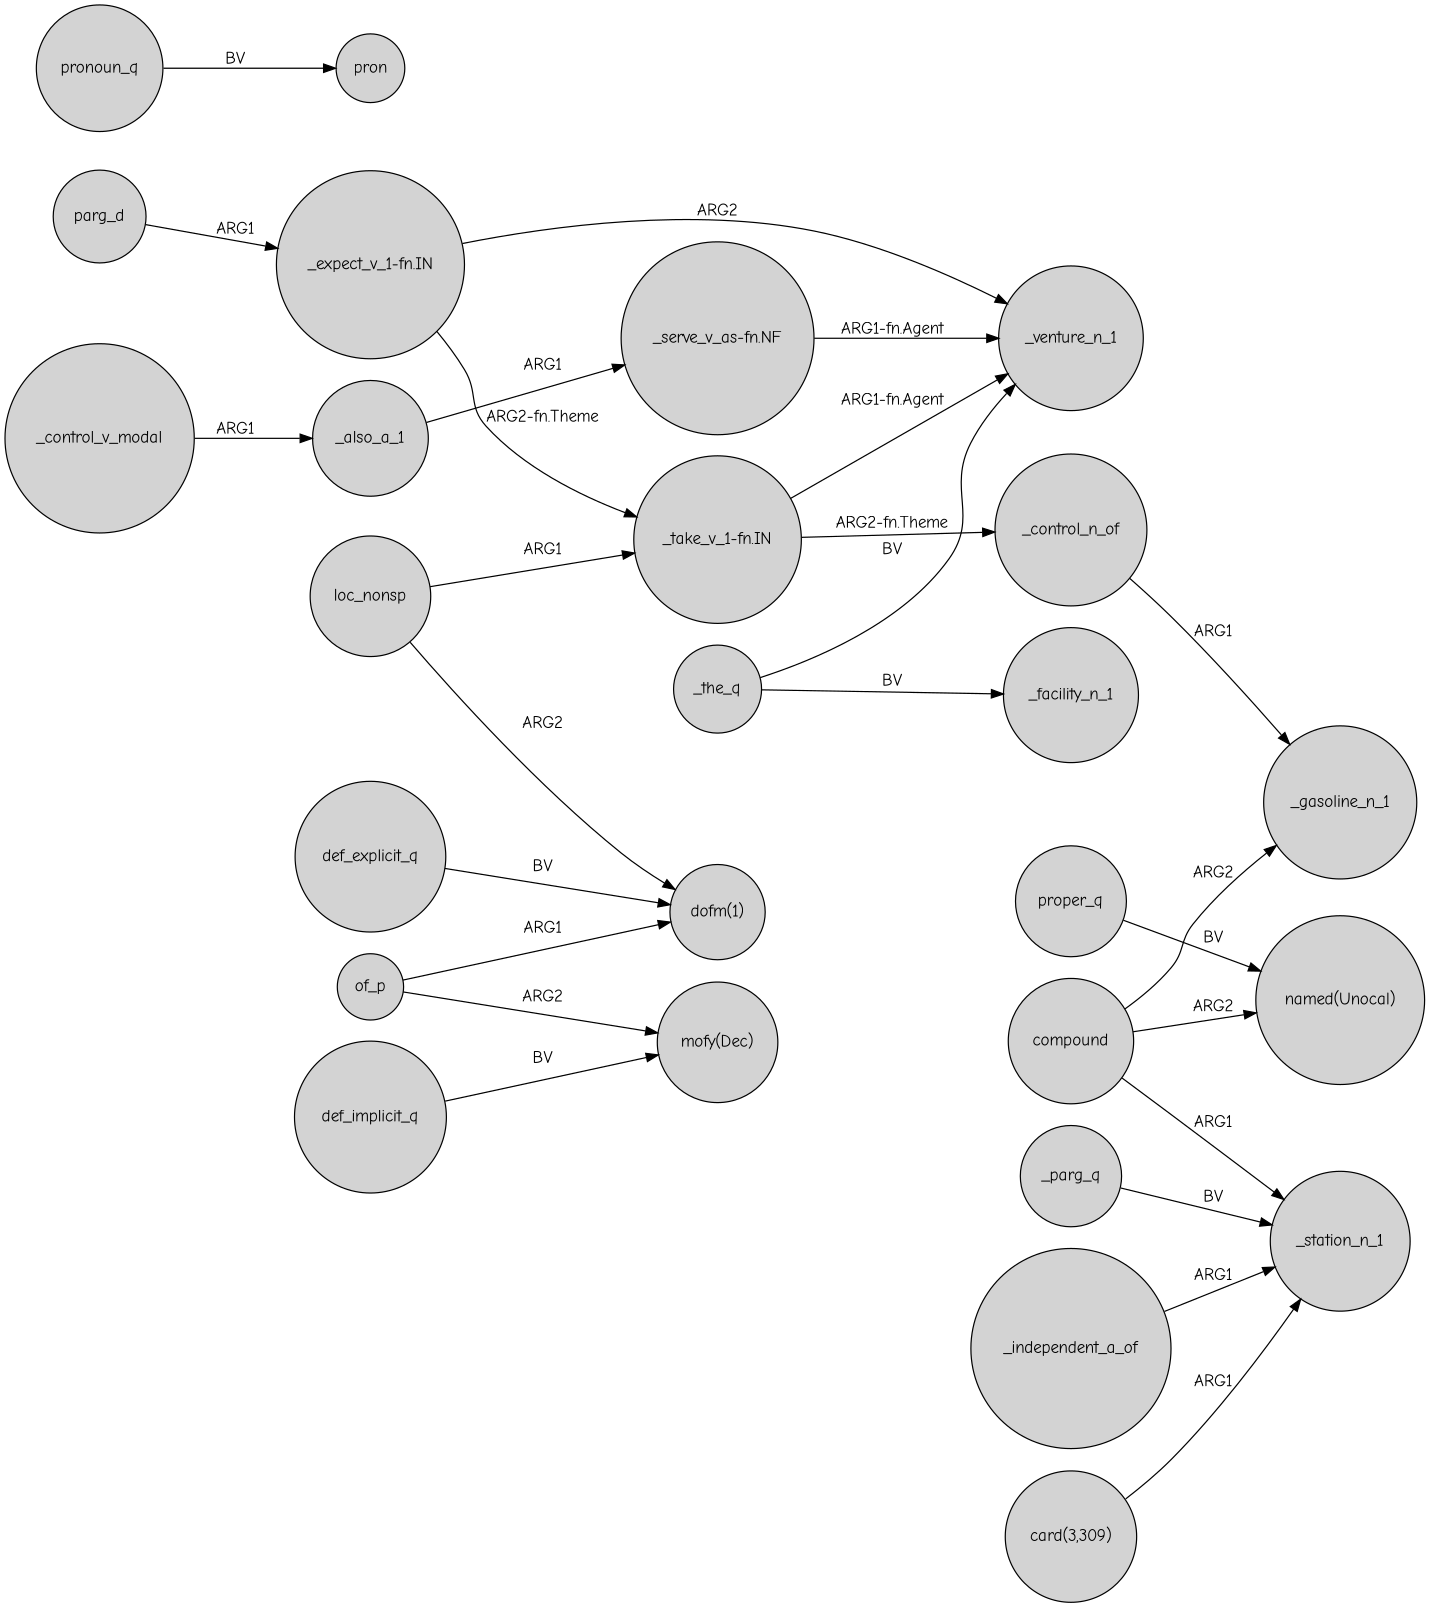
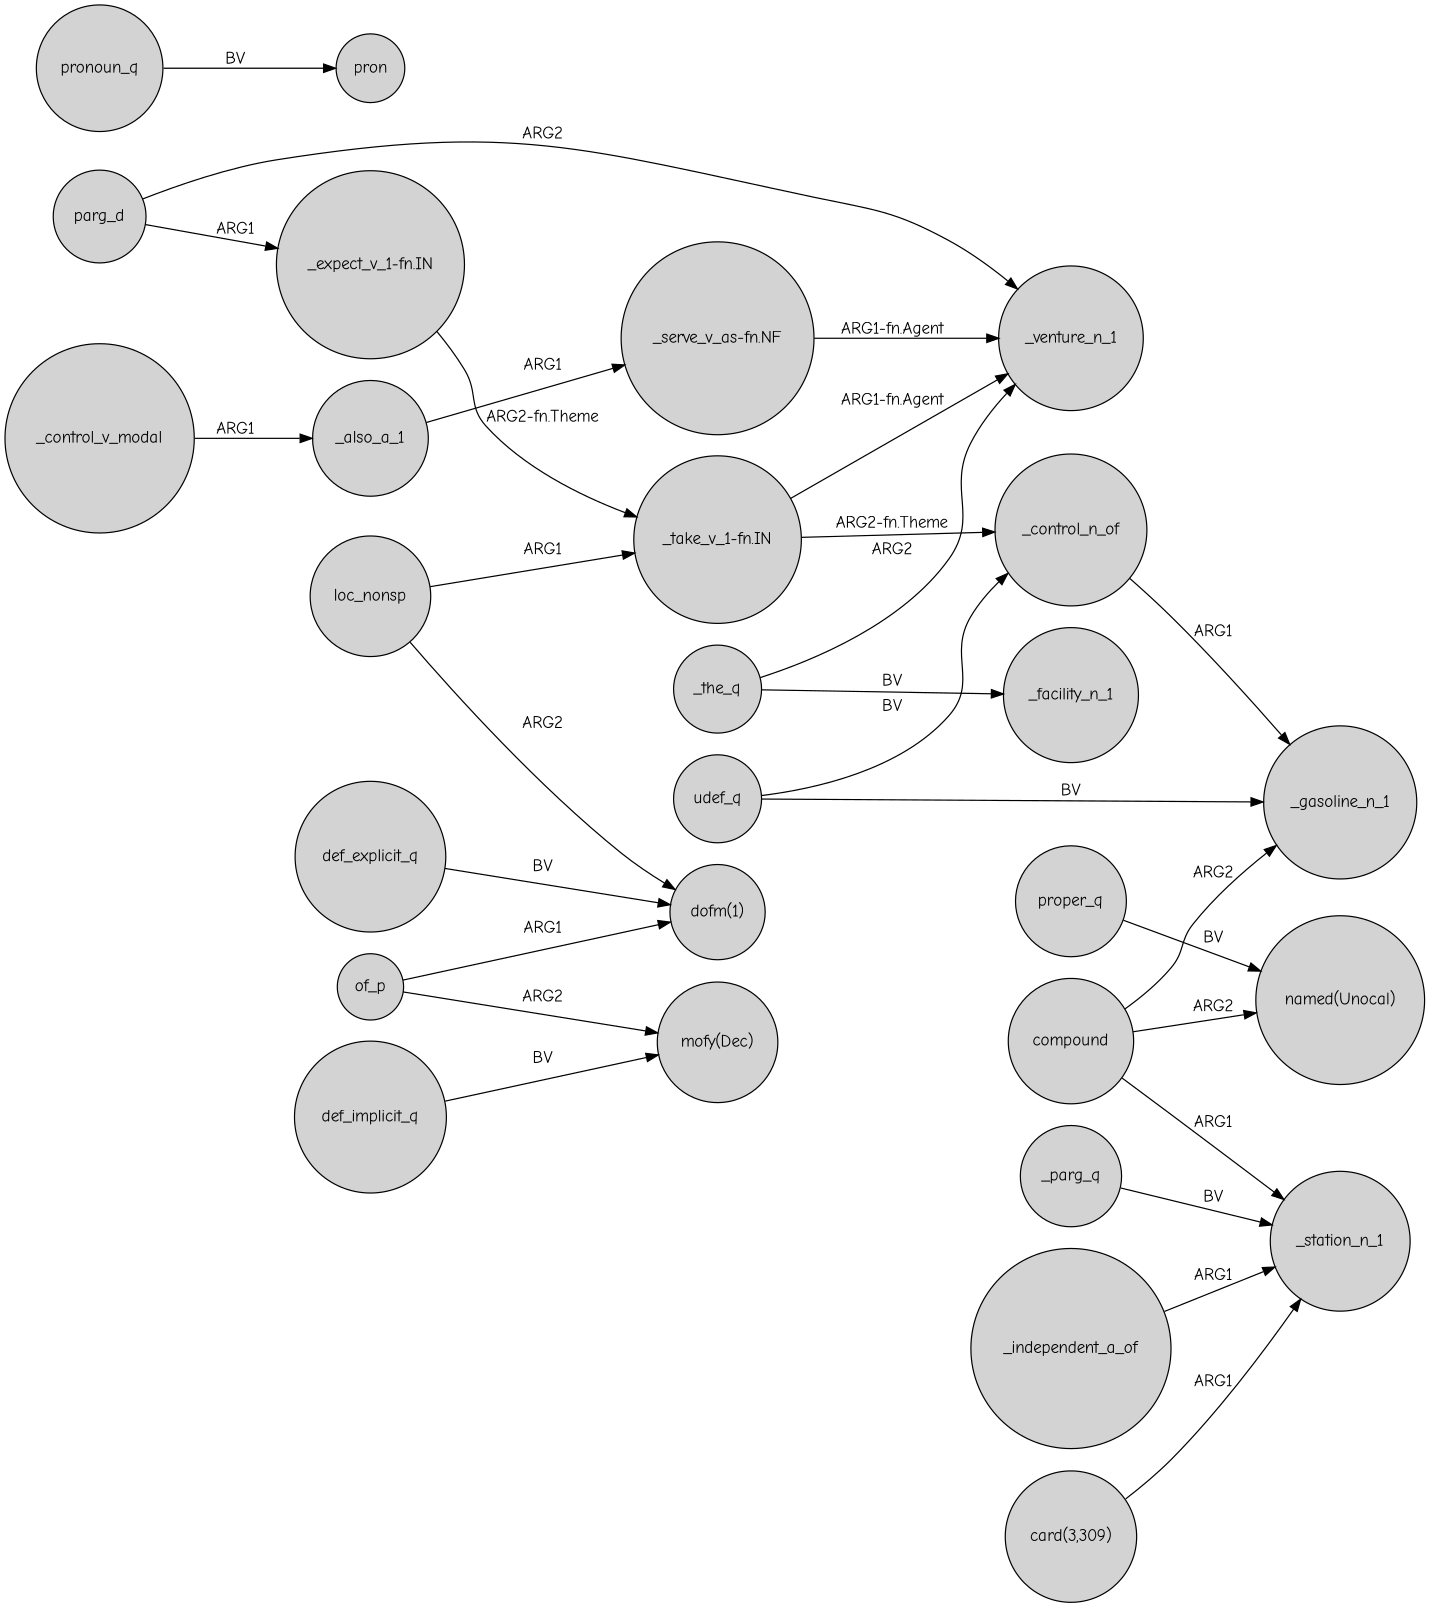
edge "_expect_v_1-fn.IN" -> "_venture_n_1": now "parg_d" -> "_venture_n_1"
edge "_the_q" -> "_venture_n_1": label "BV" -> "ARG2"
node "udef_q": added
